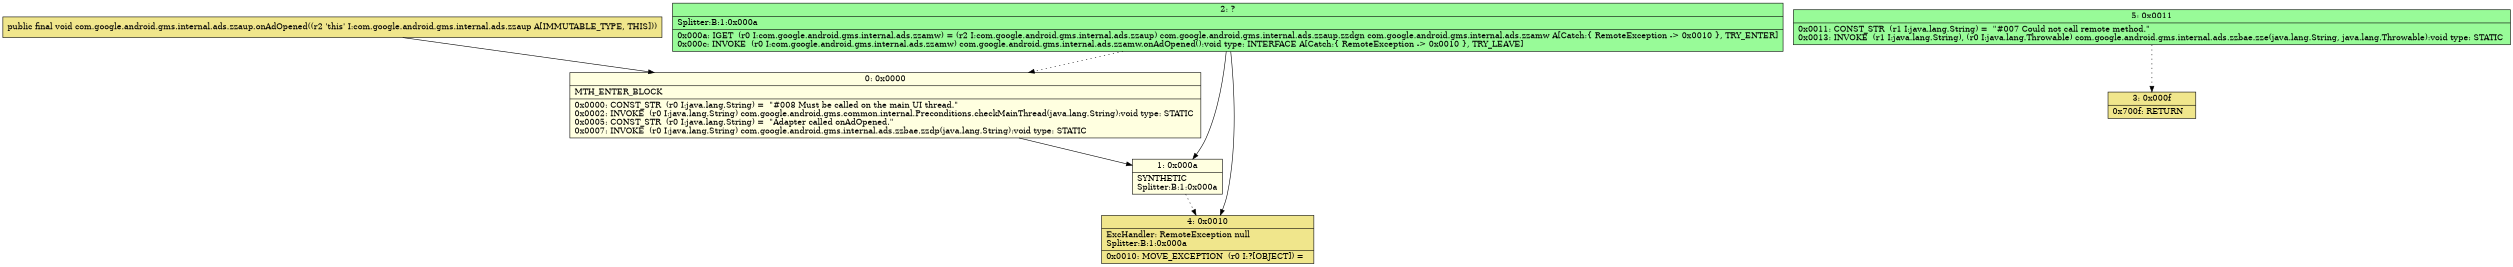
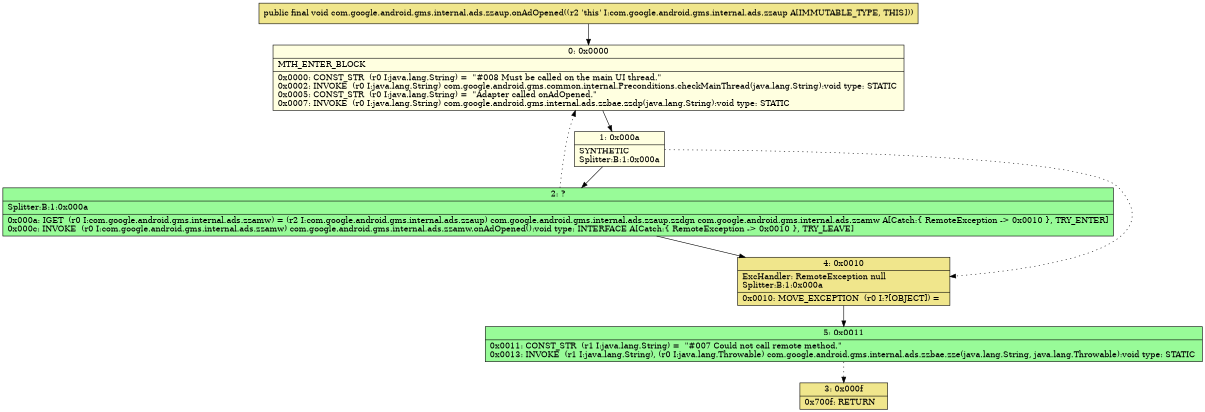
edge "2: ?" -> "1: 0x000a": reversed
edge "4: 0x0010" -> "5: 0x0011": added
